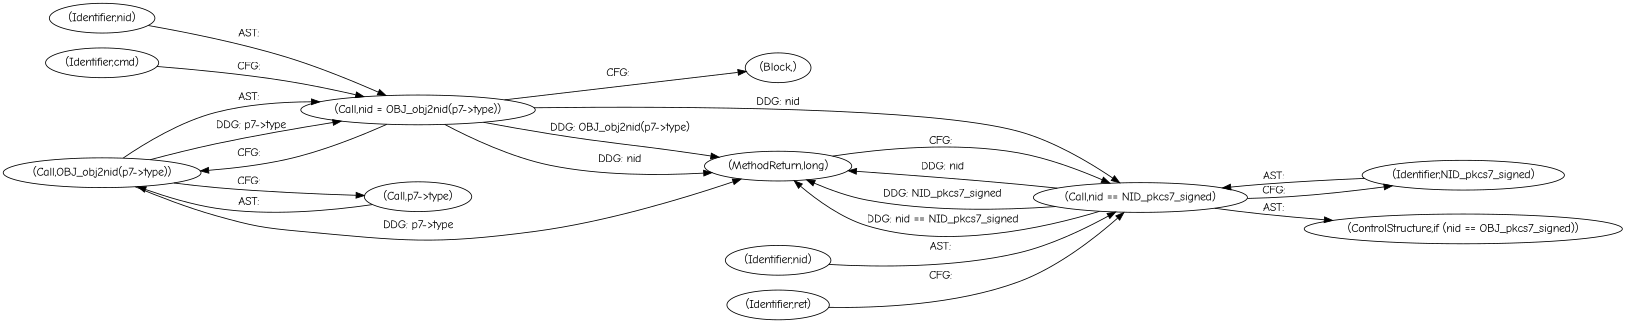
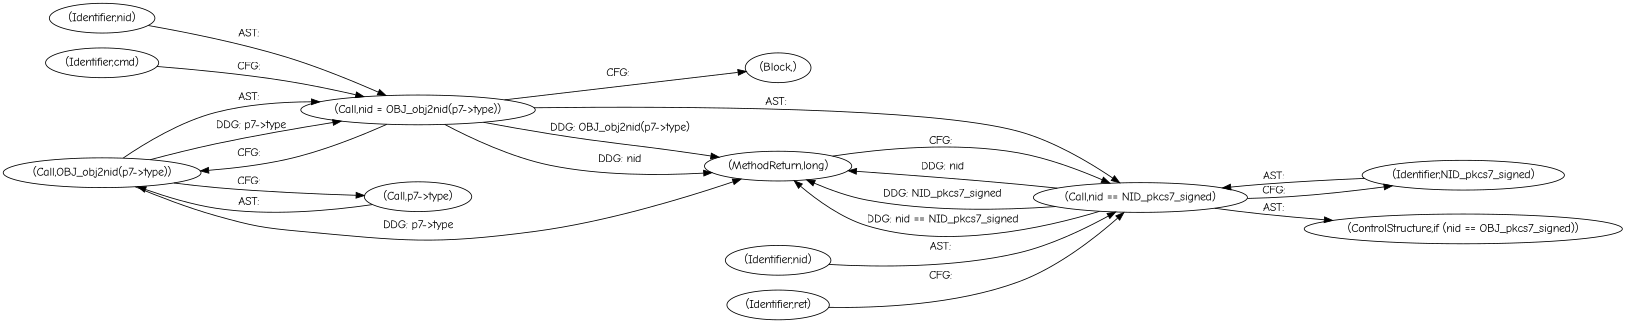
edge "(Call,nid = OBJ_obj2nid(p7->type))" -> "(Call,nid == NID_pkcs7_signed)": label "DDG: nid" -> "AST: "
